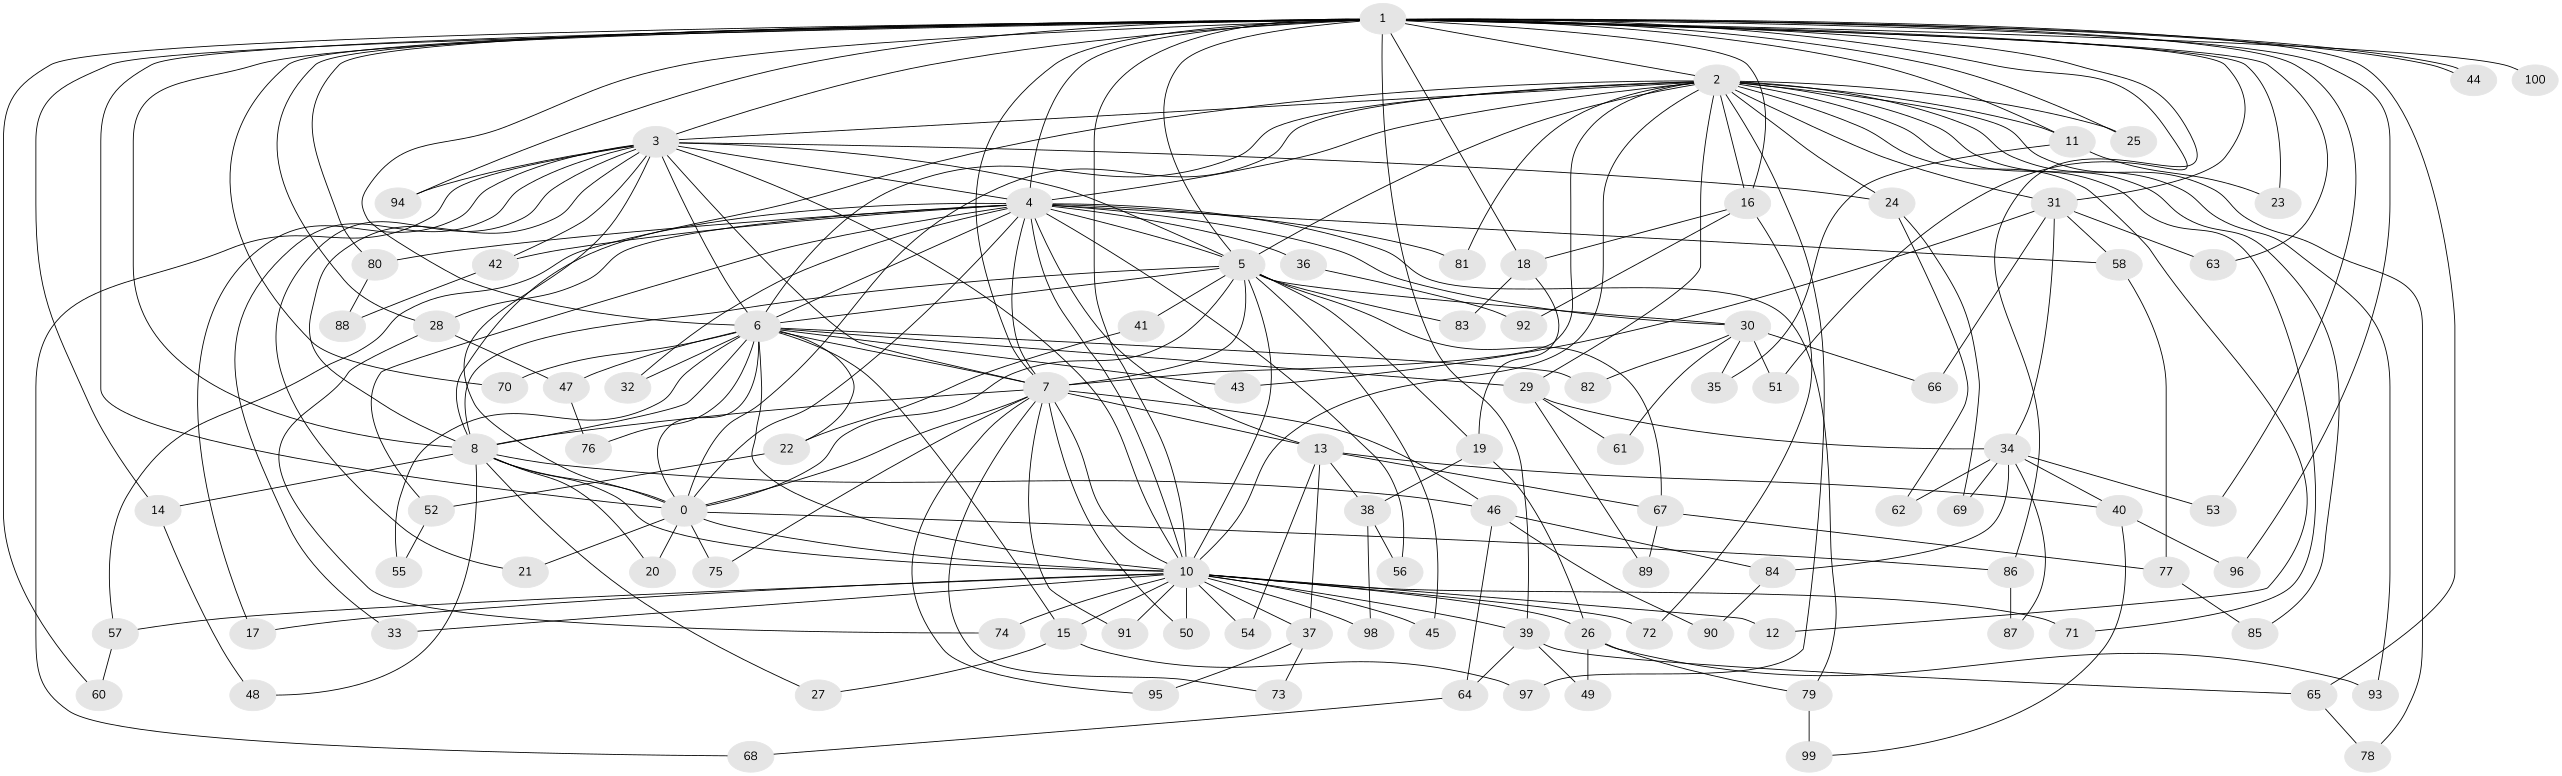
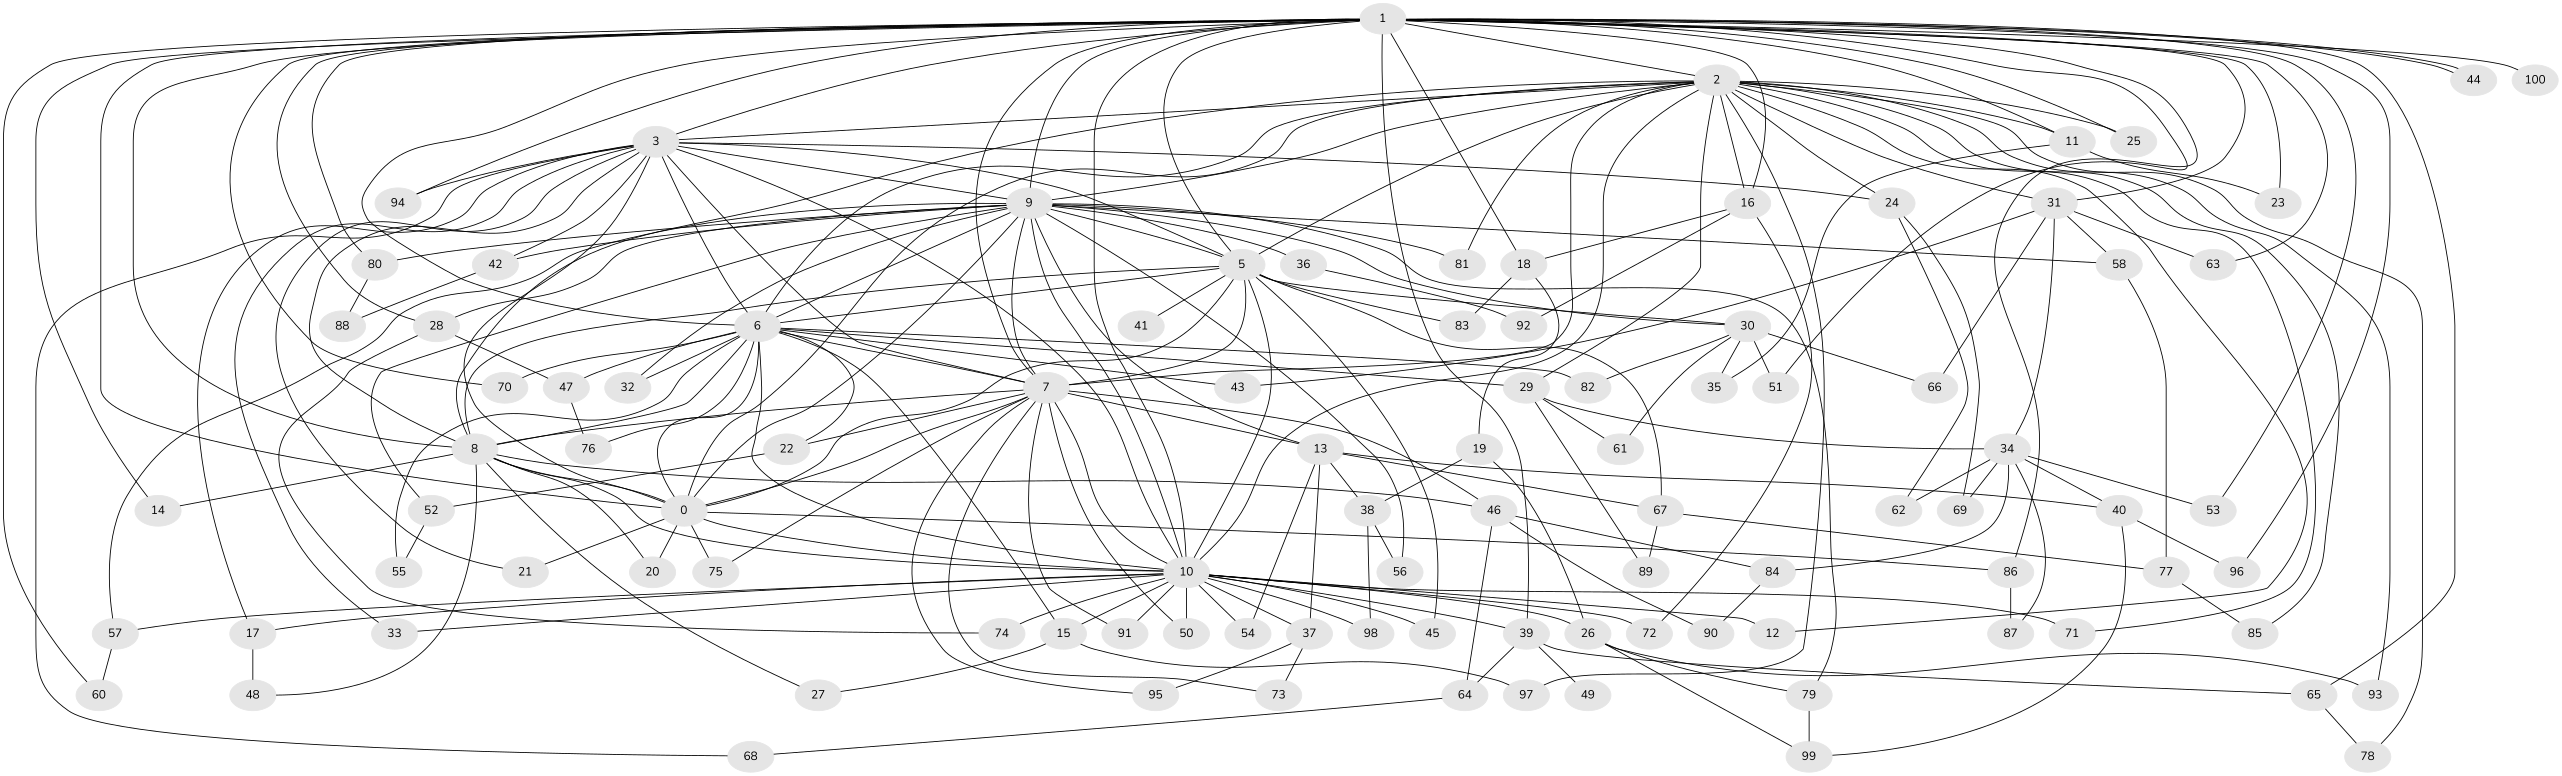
node "4": label "4" -> "9"
edge "5" -- "19": removed
edge "41" -- "22": now "7" -- "22"
edge "14" -- "48": now "17" -- "48"
edge "26" -- "49": now "26" -- "99"
